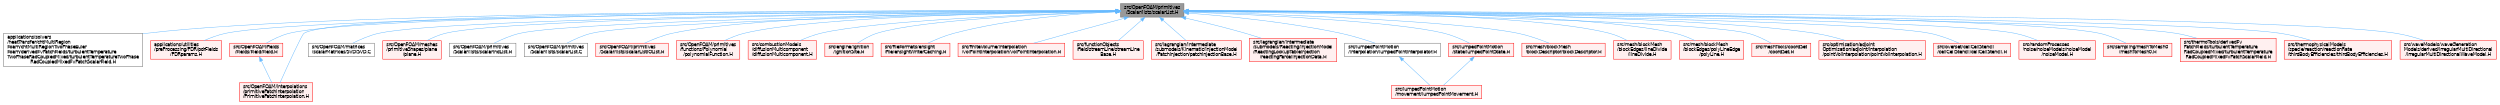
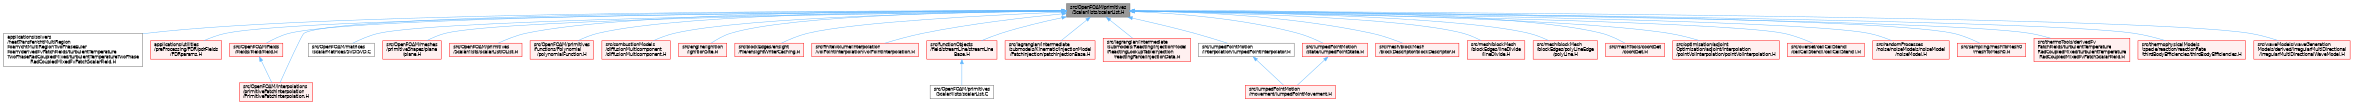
edge "src/OpenFOAM/primitives /Scalar/lists/scalarList.C" -> "src/OpenFOAM/primitives /Scalar/lists/scalarList.H": now "src/OpenFOAM/primitives /Scalar/lists/scalarList.C" -> "src/functionObjects /field/streamLine/streamLine Base.H"
node "src/OpenFOAM/primitives /Scalar/lists/scalarIndList.H": removed
node "src/fileFormats/ensight /file/ensightWriterCaching.H": label "src/fileFormats/ensight /file/ensightWriterCaching.H" -> "src/blockEdges/ensight /file/ensightWriterCaching.H"
